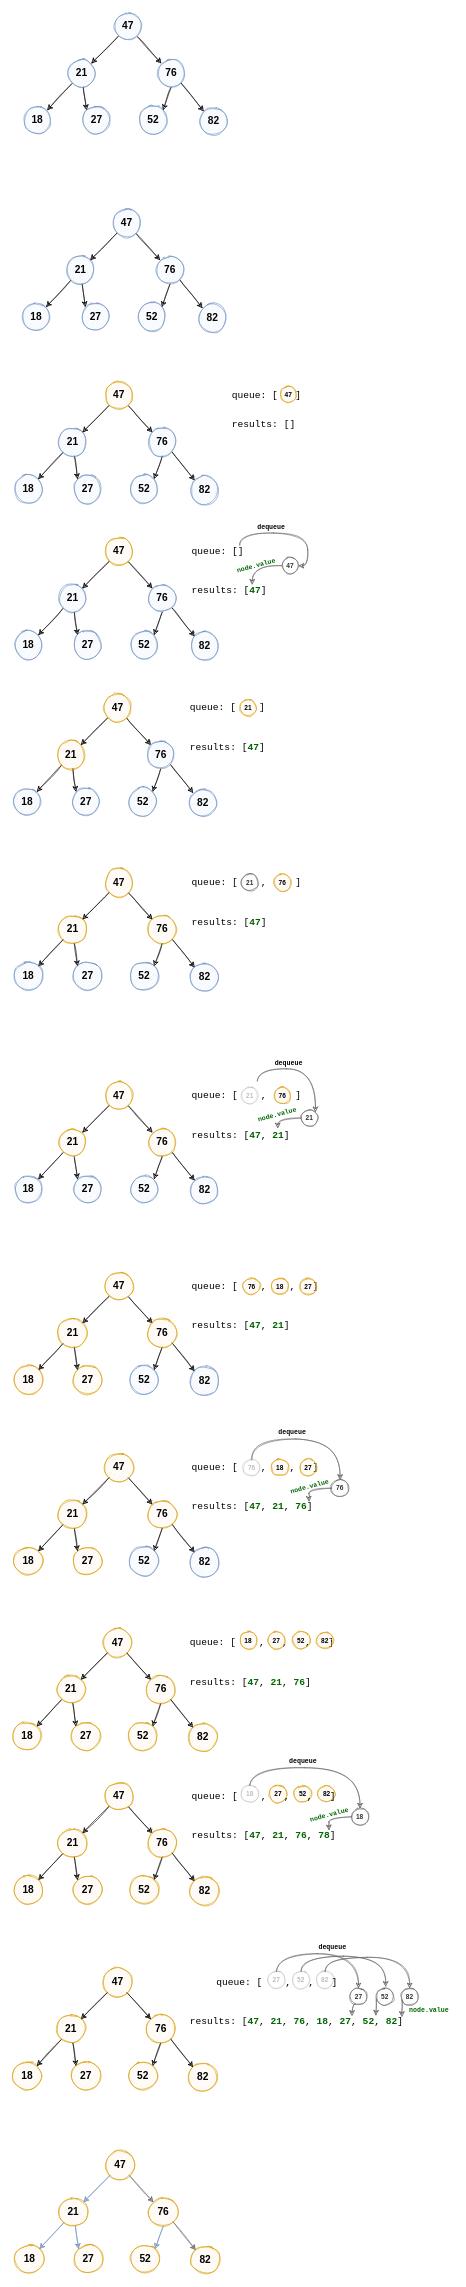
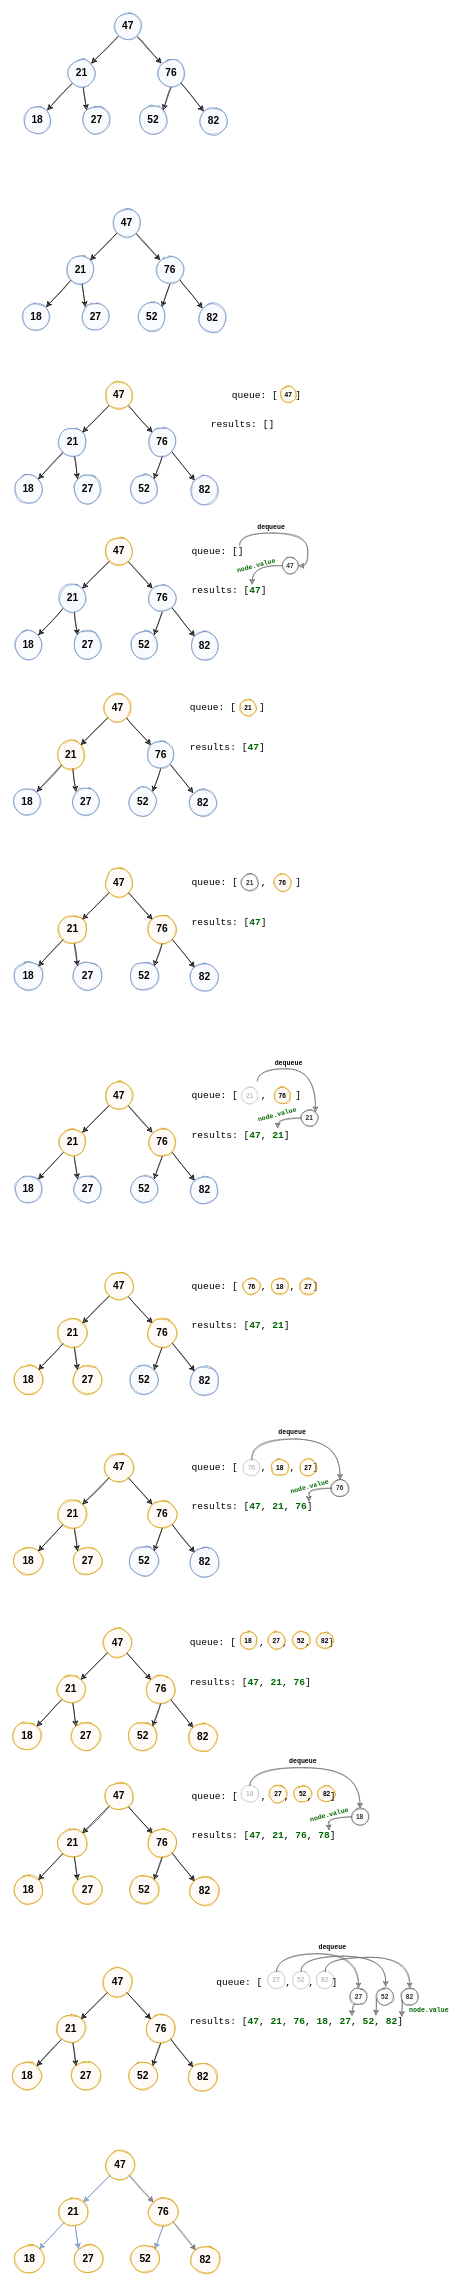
node "results: []": moved (265, 425) -> (244, 425)
